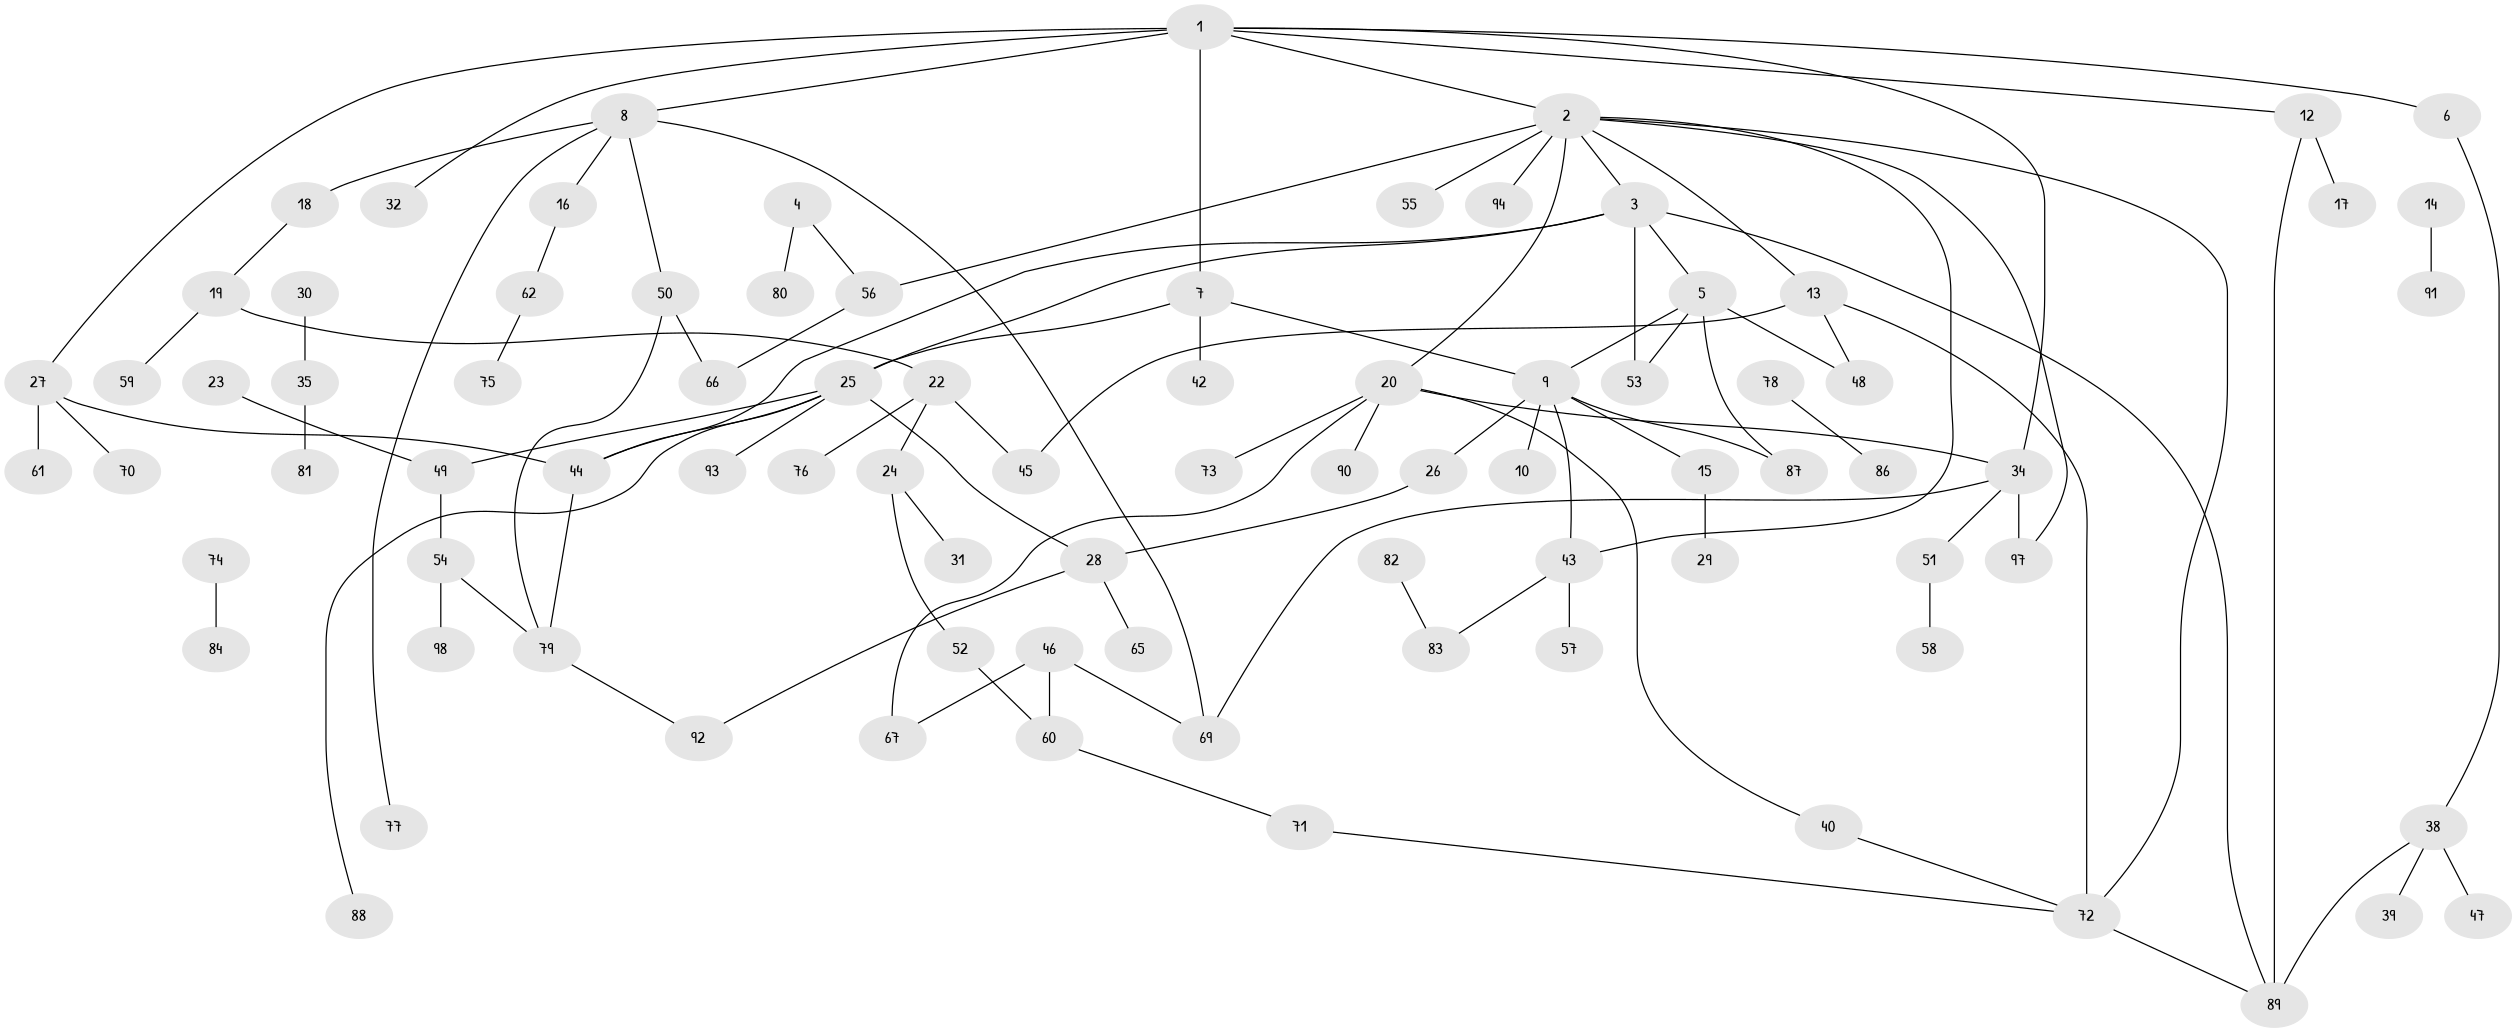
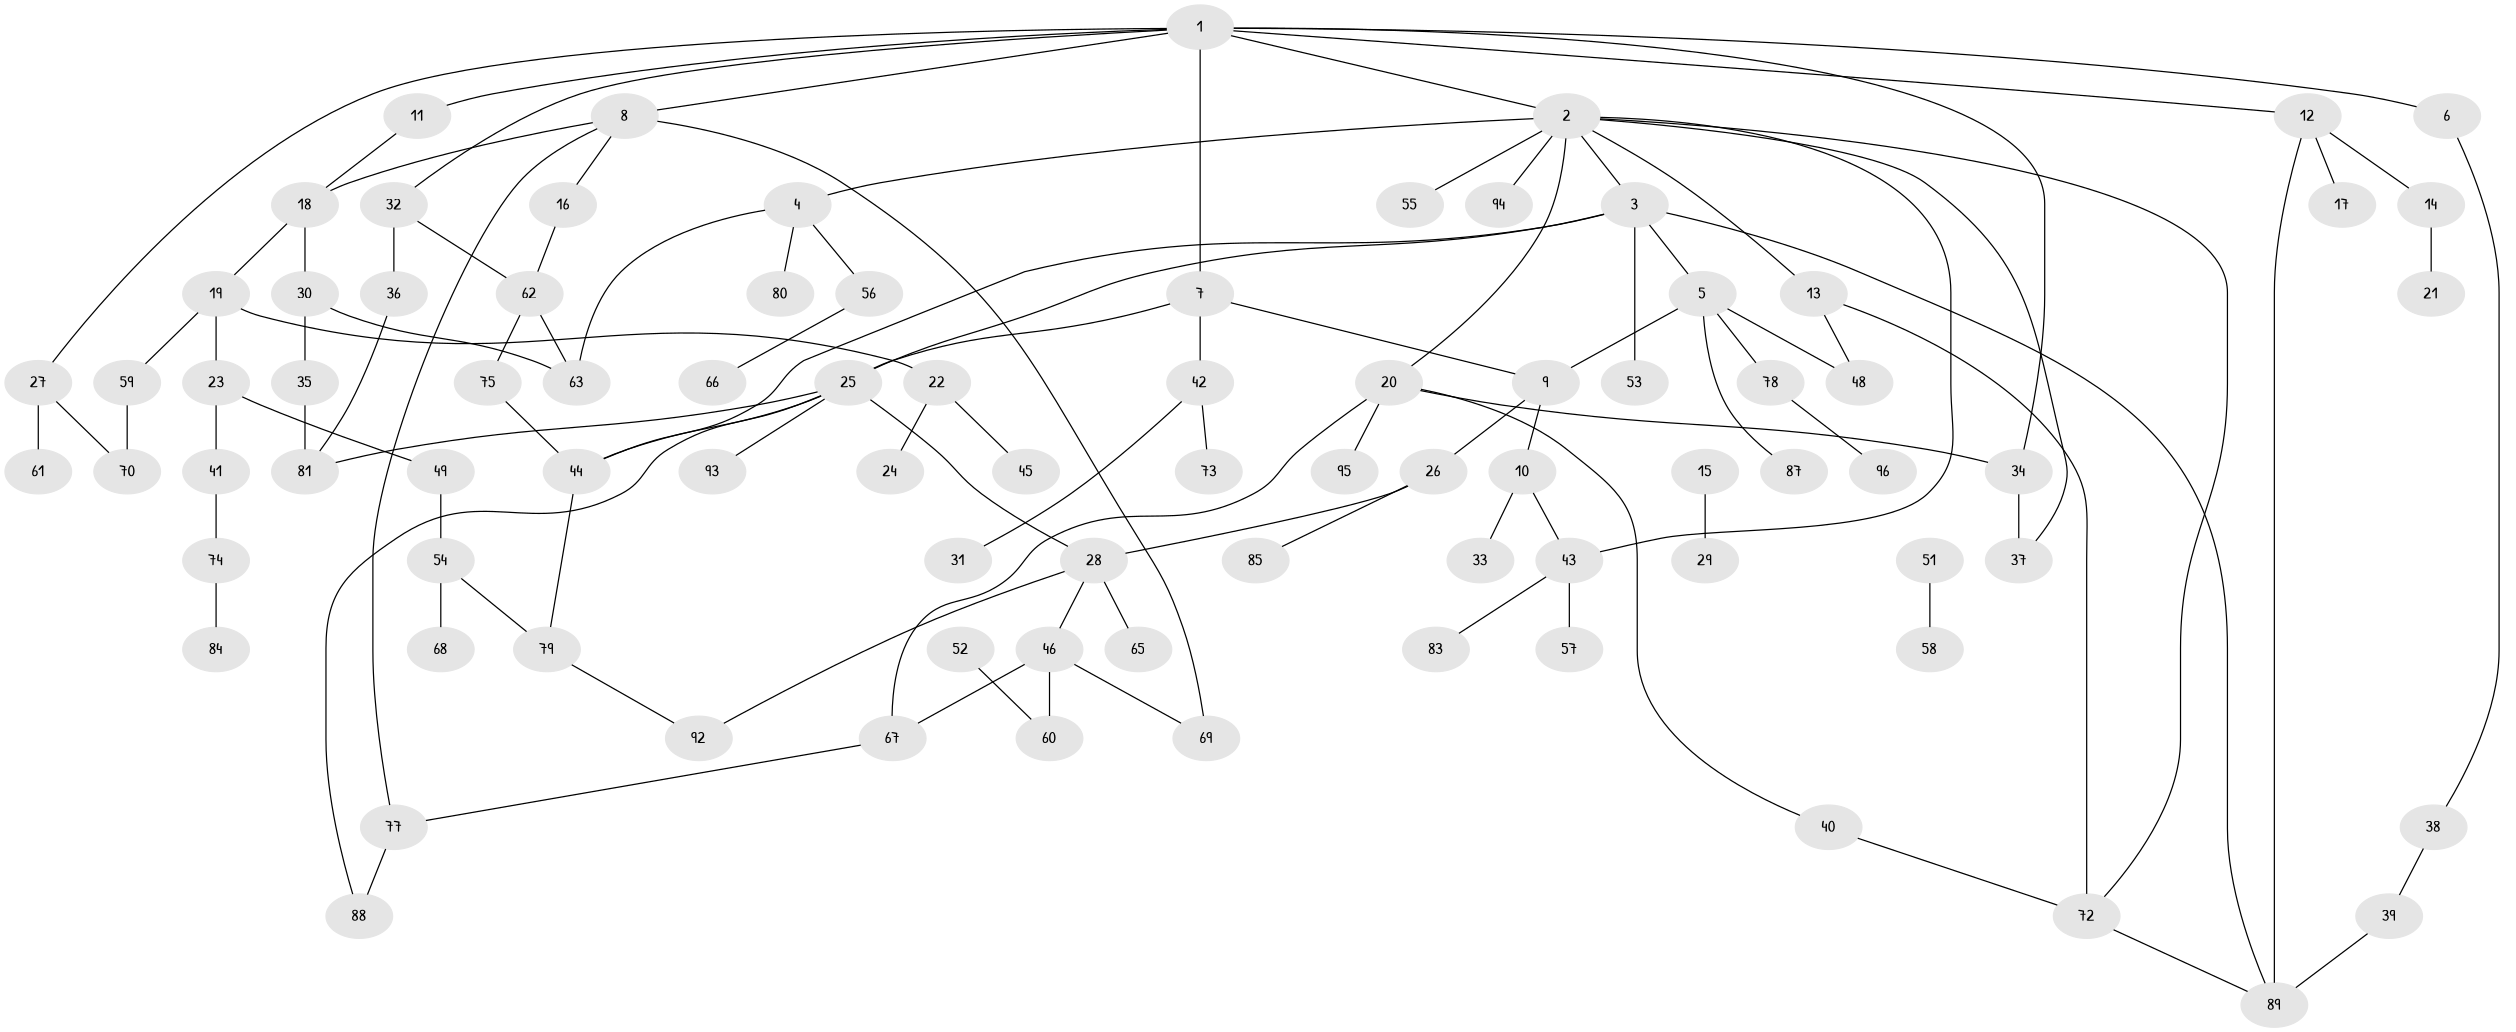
node "11": added
edge "12" -- "14": added
edge "2" -- "56": now "2" -- "4"
edge "18" -- "30": added
edge "32" -- "62": added
node "36": added
node "50": removed
node "91": label "91" -> "21"
edge "13" -- "45": removed
edge "19" -- "23": added
edge "5" -- "53": now "5" -- "78"
node "63": added
edge "59" -- "70": added
edge "25" -- "49": now "25" -- "81"
edge "20" -- "73": now "42" -- "73"
edge "9" -- "15": removed
edge "9" -- "87": removed
edge "27" -- "44": now "75" -- "44"
edge "9" -- "43": now "10" -- "43"
node "41": added
node "76": removed
node "90": label "90" -> "95"
node "86": label "86" -> "96"
edge "34" -- "69": removed
edge "24" -- "31": now "42" -- "31"
edge "34" -- "51": removed
node "85": added
node "82": removed
node "33": added
node "97": label "97" -> "37"
edge "24" -- "52": removed
edge "28" -- "46": added
node "98": label "98" -> "68"
edge "67" -- "77": added
node "71": removed
edge "77" -- "88": added
edge "38" -- "89": now "39" -- "89"
node "47": removed
